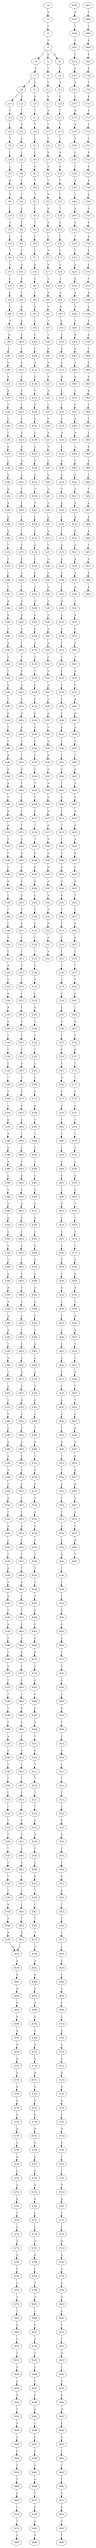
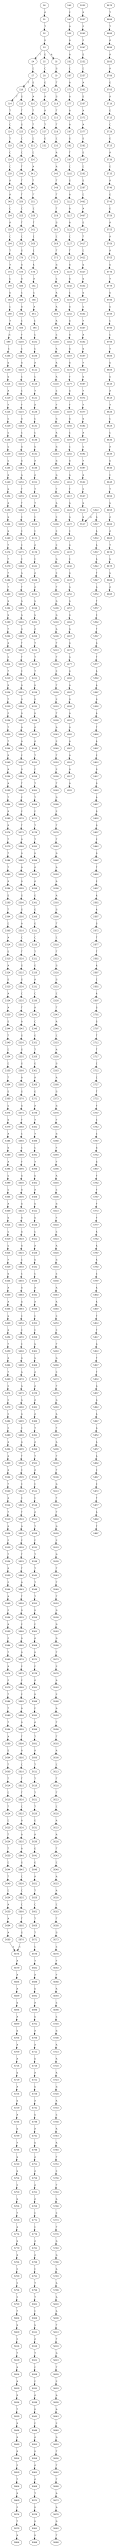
node "S37": removed
edge "S517" -> "S522": reversed
